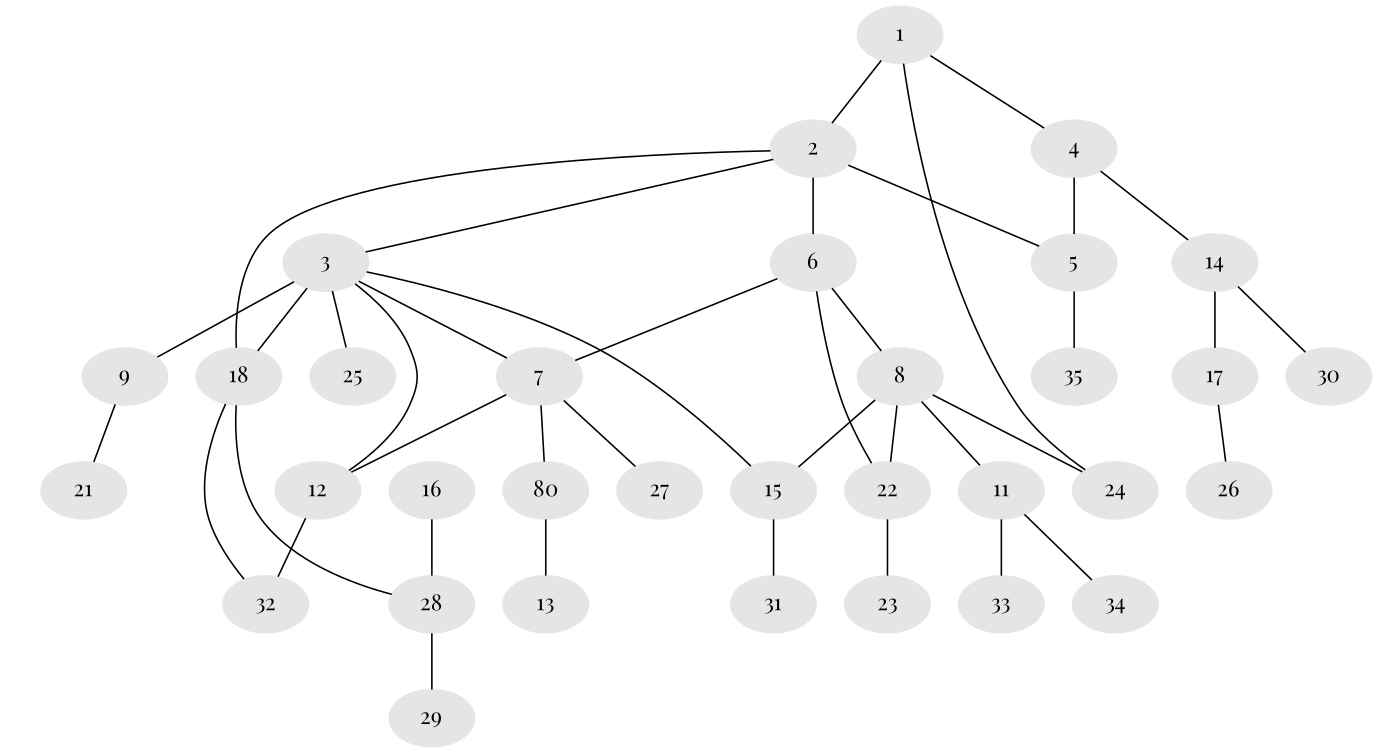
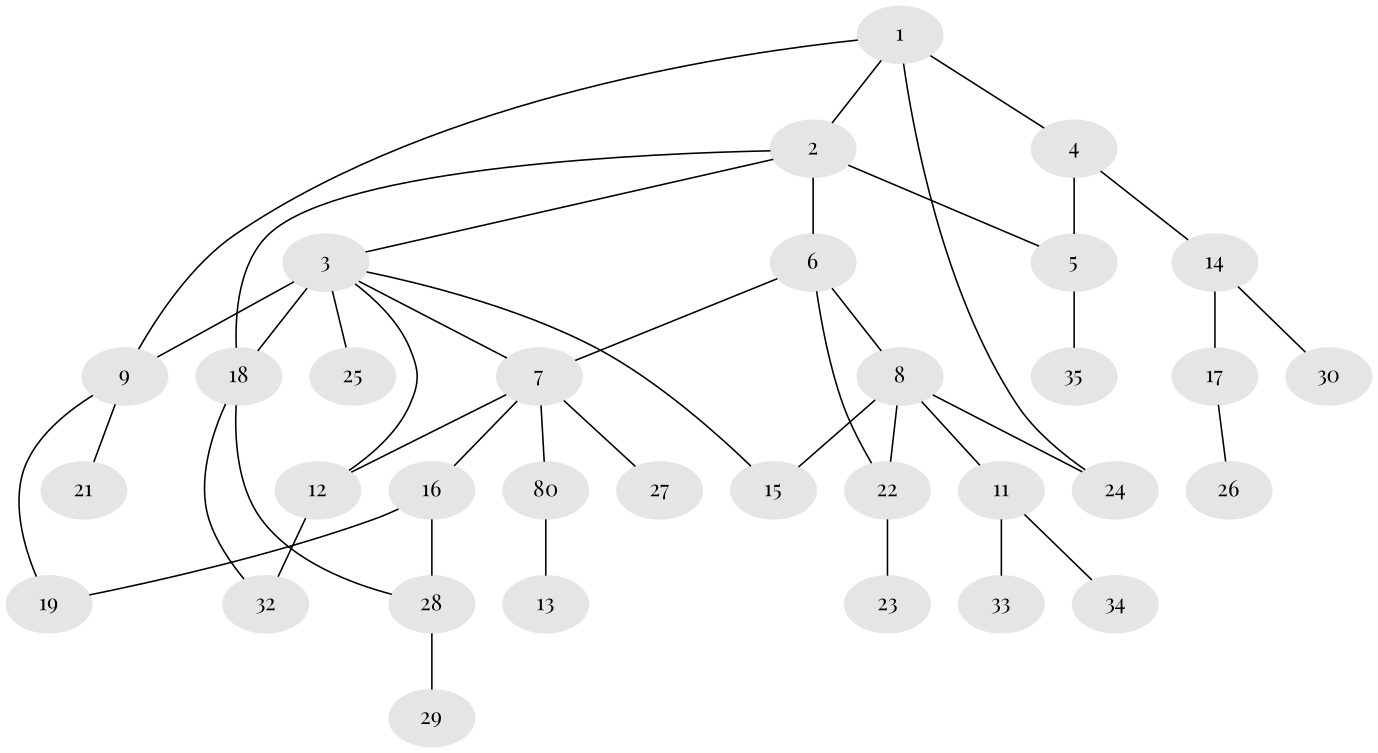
edge "1" -- "9": added
edge "7" -- "16": added
node "19": added
node "31": removed
